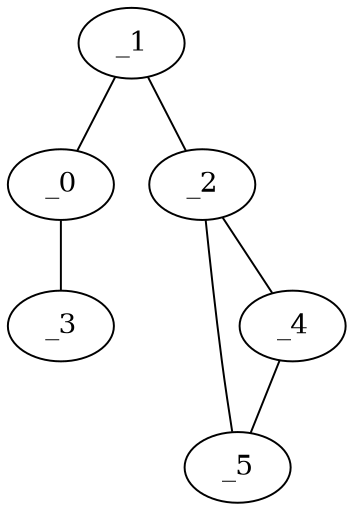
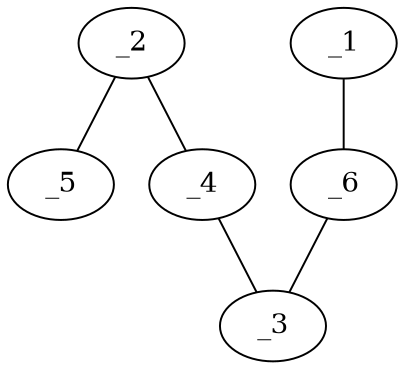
edge "_1" -- "_2": removed
node "_0": label "_0" -> "_6"
edge "_4" -- "_5": now "_4" -- "_3"
